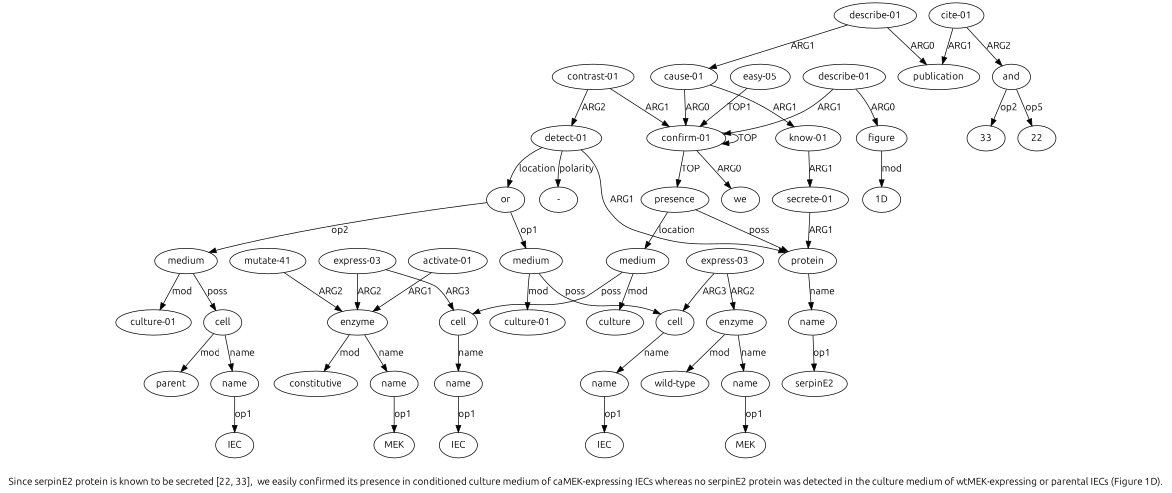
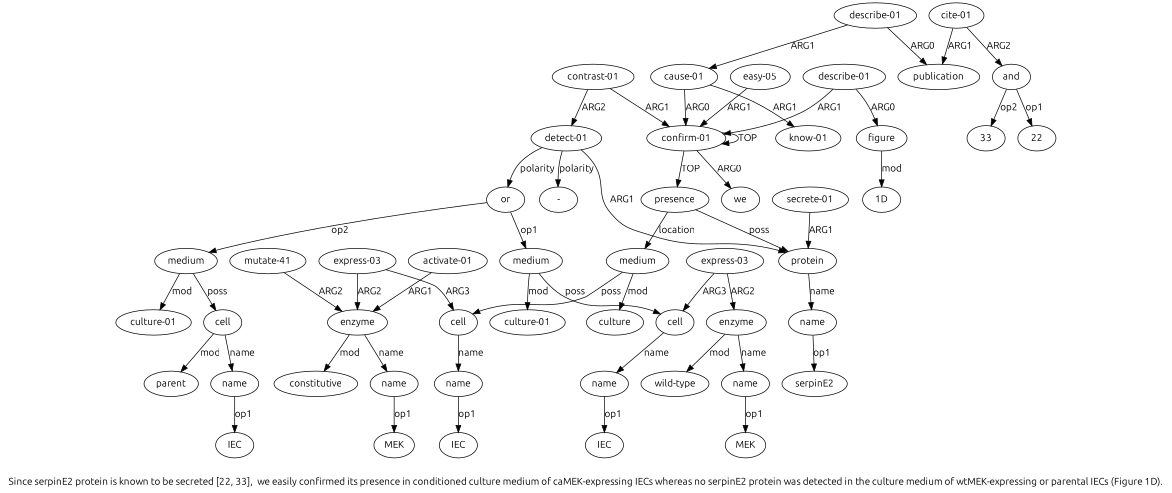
edge "easy-05" -> "confirm-01": label "TOP1" -> "ARG1"
edge "and" -> "22": label "op5" -> "op1"
edge "know-01" -> "secrete-01": removed, label "ARG1"
edge "detect-01" -> "or": label "location" -> "polarity"
